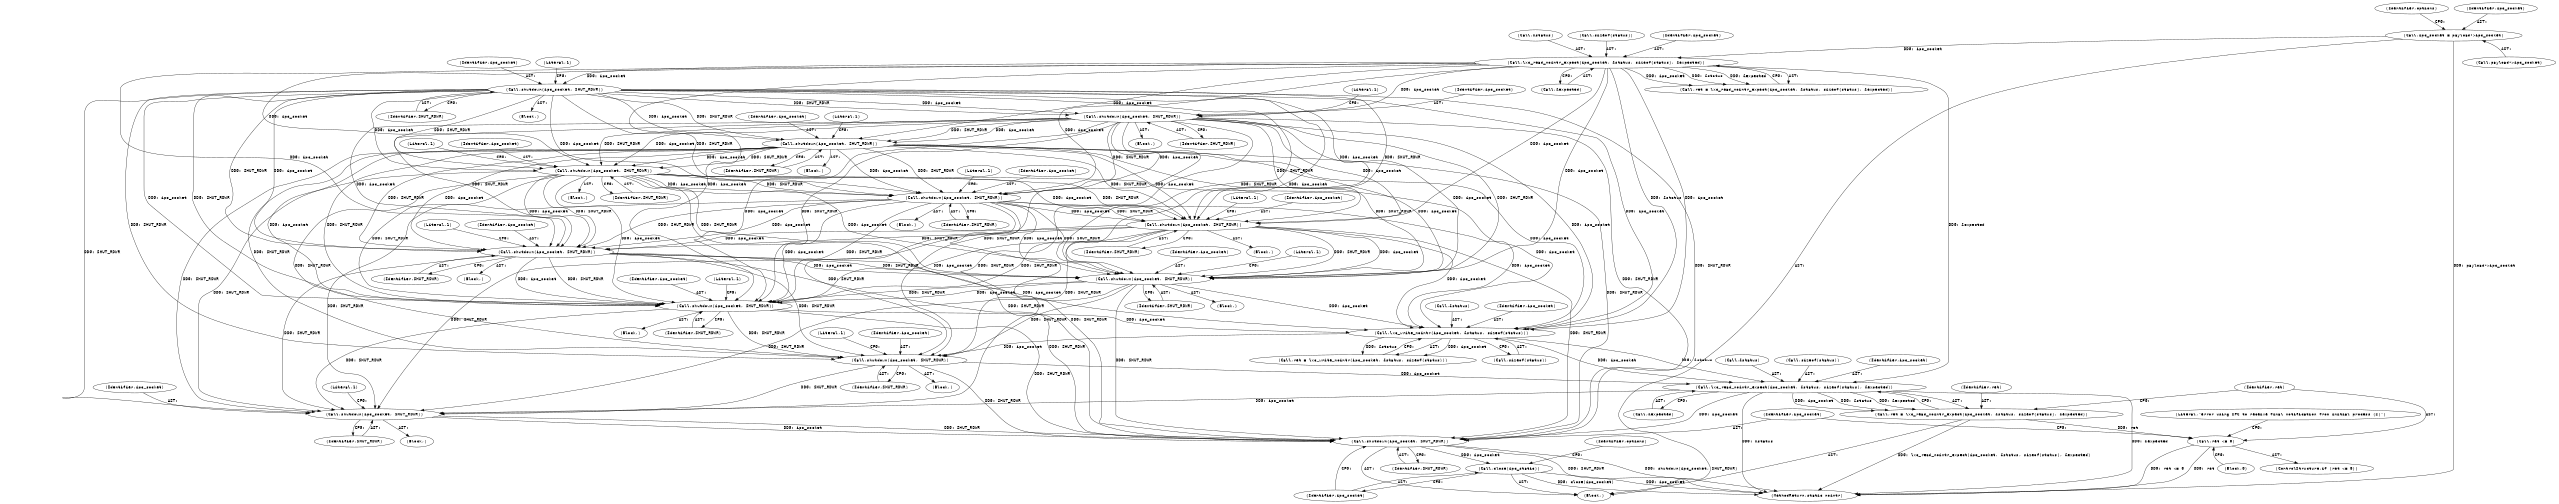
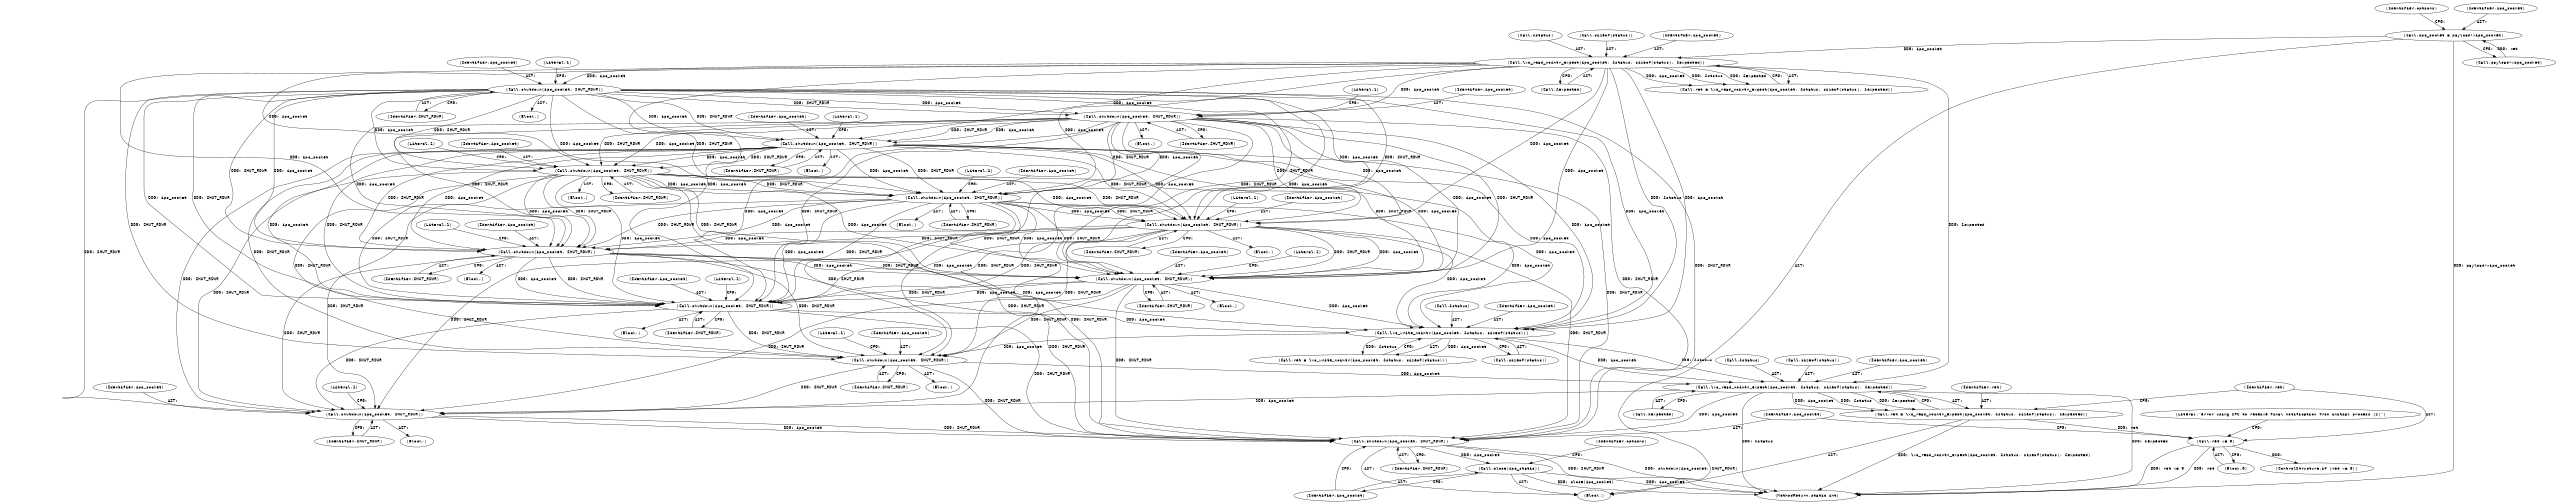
edge "(Call,ipc_socket = payload->ipc_socket)" -> "(Call,payload->ipc_socket)": added, label "CFG:"
edge "(Call,payload->ipc_socket)" -> "(Call,ipc_socket = payload->ipc_socket)": label "AST: " -> "DDG: ret"
edge "(Call,ret <= 0)" -> "(Block,0)": added, label "CFG:"
edge "(Block,0)" -> "(Call,ret <= 0)": label "CFG: " -> "AST: "
edge "(Call,ret <= 0)" -> "(ControlStructure,if (ret <= 0))": label "AST: " -> "DDG: "
node "(MethodReturn,static nointr)": label "(MethodReturn,static nointr)" -> "(MethodReturn,static int)"
